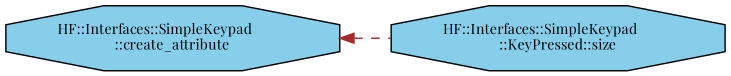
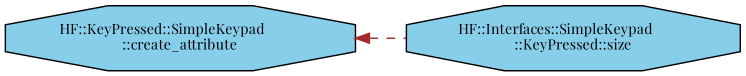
node "HF::Interfaces::SimpleKeypad ::create_attribute": label "HF::Interfaces::SimpleKeypad ::create_attribute" -> "HF::KeyPressed::SimpleKeypad ::create_attribute"
